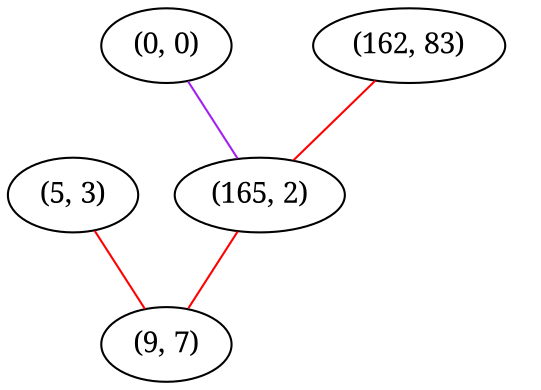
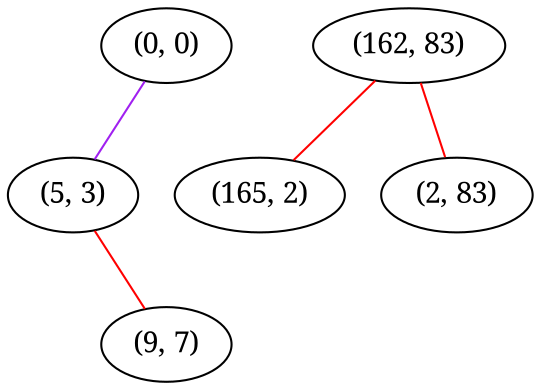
edge "(0, 0)" -- "(165, 2)": now "(0, 0)" -- "(5, 3)"
node "(2, 83)": added
edge "(165, 2)" -- "(9, 7)": removed
